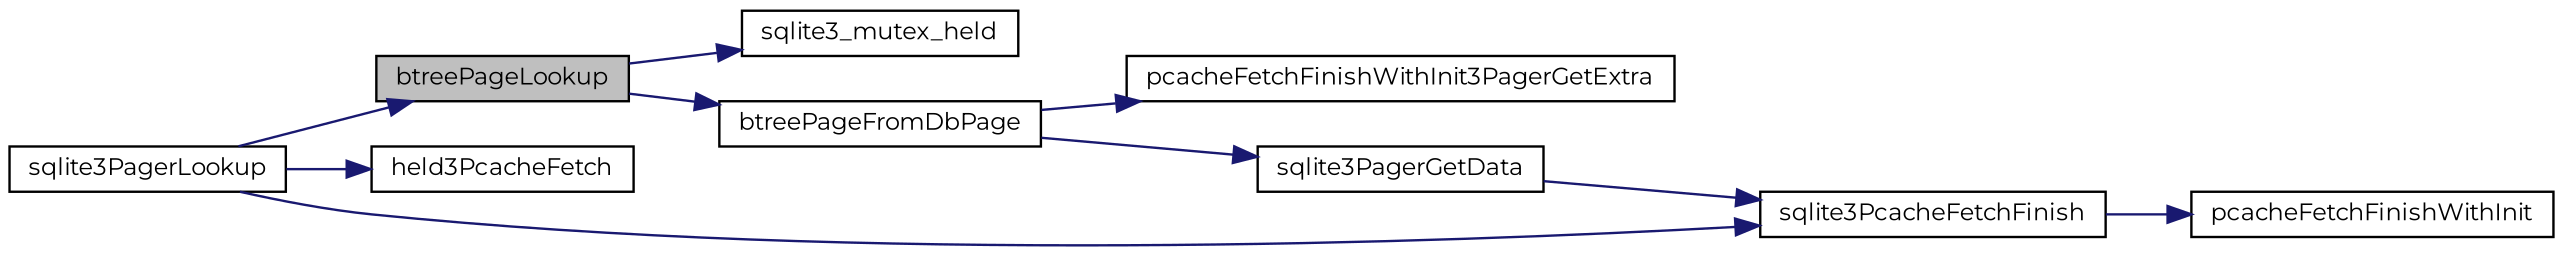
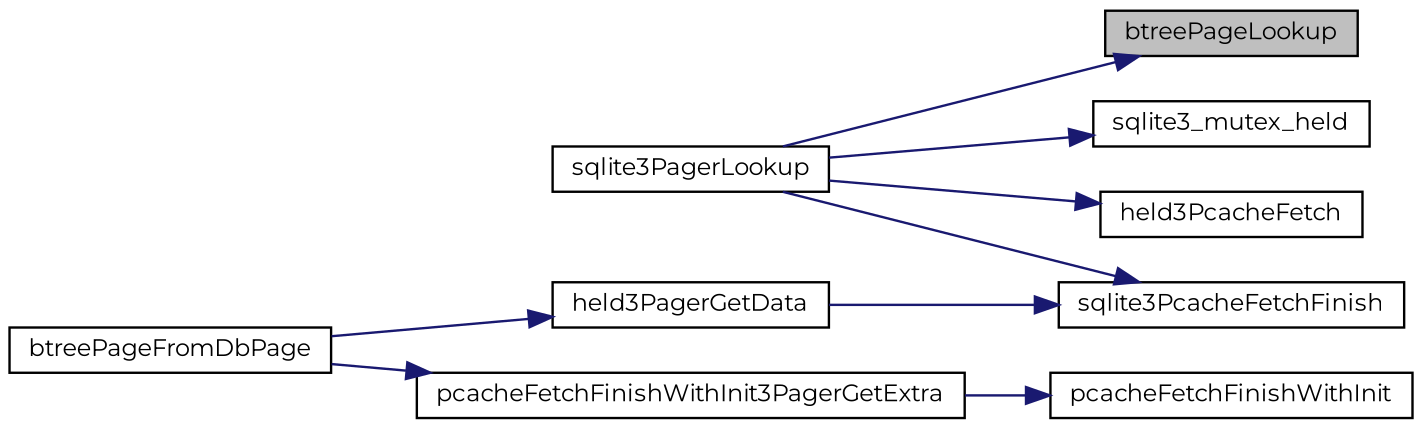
edge "btreePageLookup" -> "sqlite3_mutex_held": now "sqlite3PagerLookup" -> "sqlite3_mutex_held"
edge "btreePageLookup" -> "btreePageFromDbPage": removed
node "sqlite3PagerGetData": label "sqlite3PagerGetData" -> "held3PagerGetData"
edge "sqlite3PcacheFetchFinish" -> "pcacheFetchFinishWithInit": now "pcacheFetchFinishWithInit3PagerGetExtra" -> "pcacheFetchFinishWithInit"
